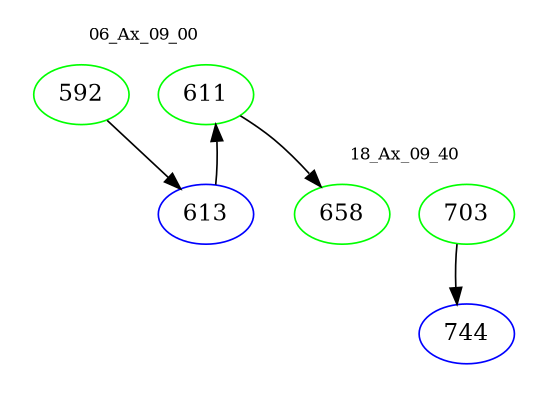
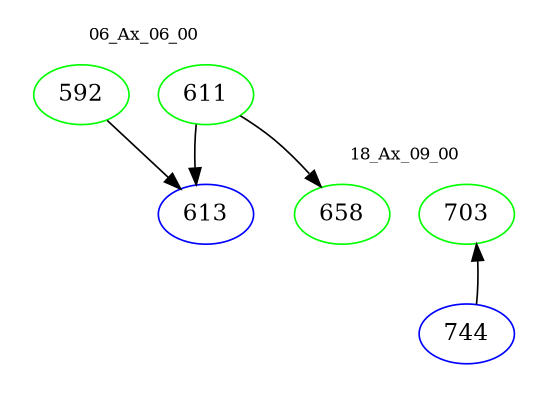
cluster "06_Ax_09_00": label "06_Ax_09_00" -> "06_Ax_06_00"
cluster "18_Ax_09_40": label "18_Ax_09_40" -> "18_Ax_09_00"
edge "613" -> "611": reversed
edge "703" -> "744": reversed
